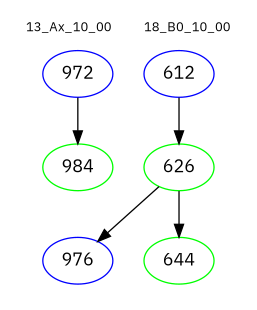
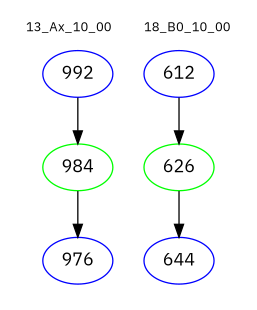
node "972": label "972" -> "992"
edge "626" -> "976": now "984" -> "976"
node "644": color green -> blue
